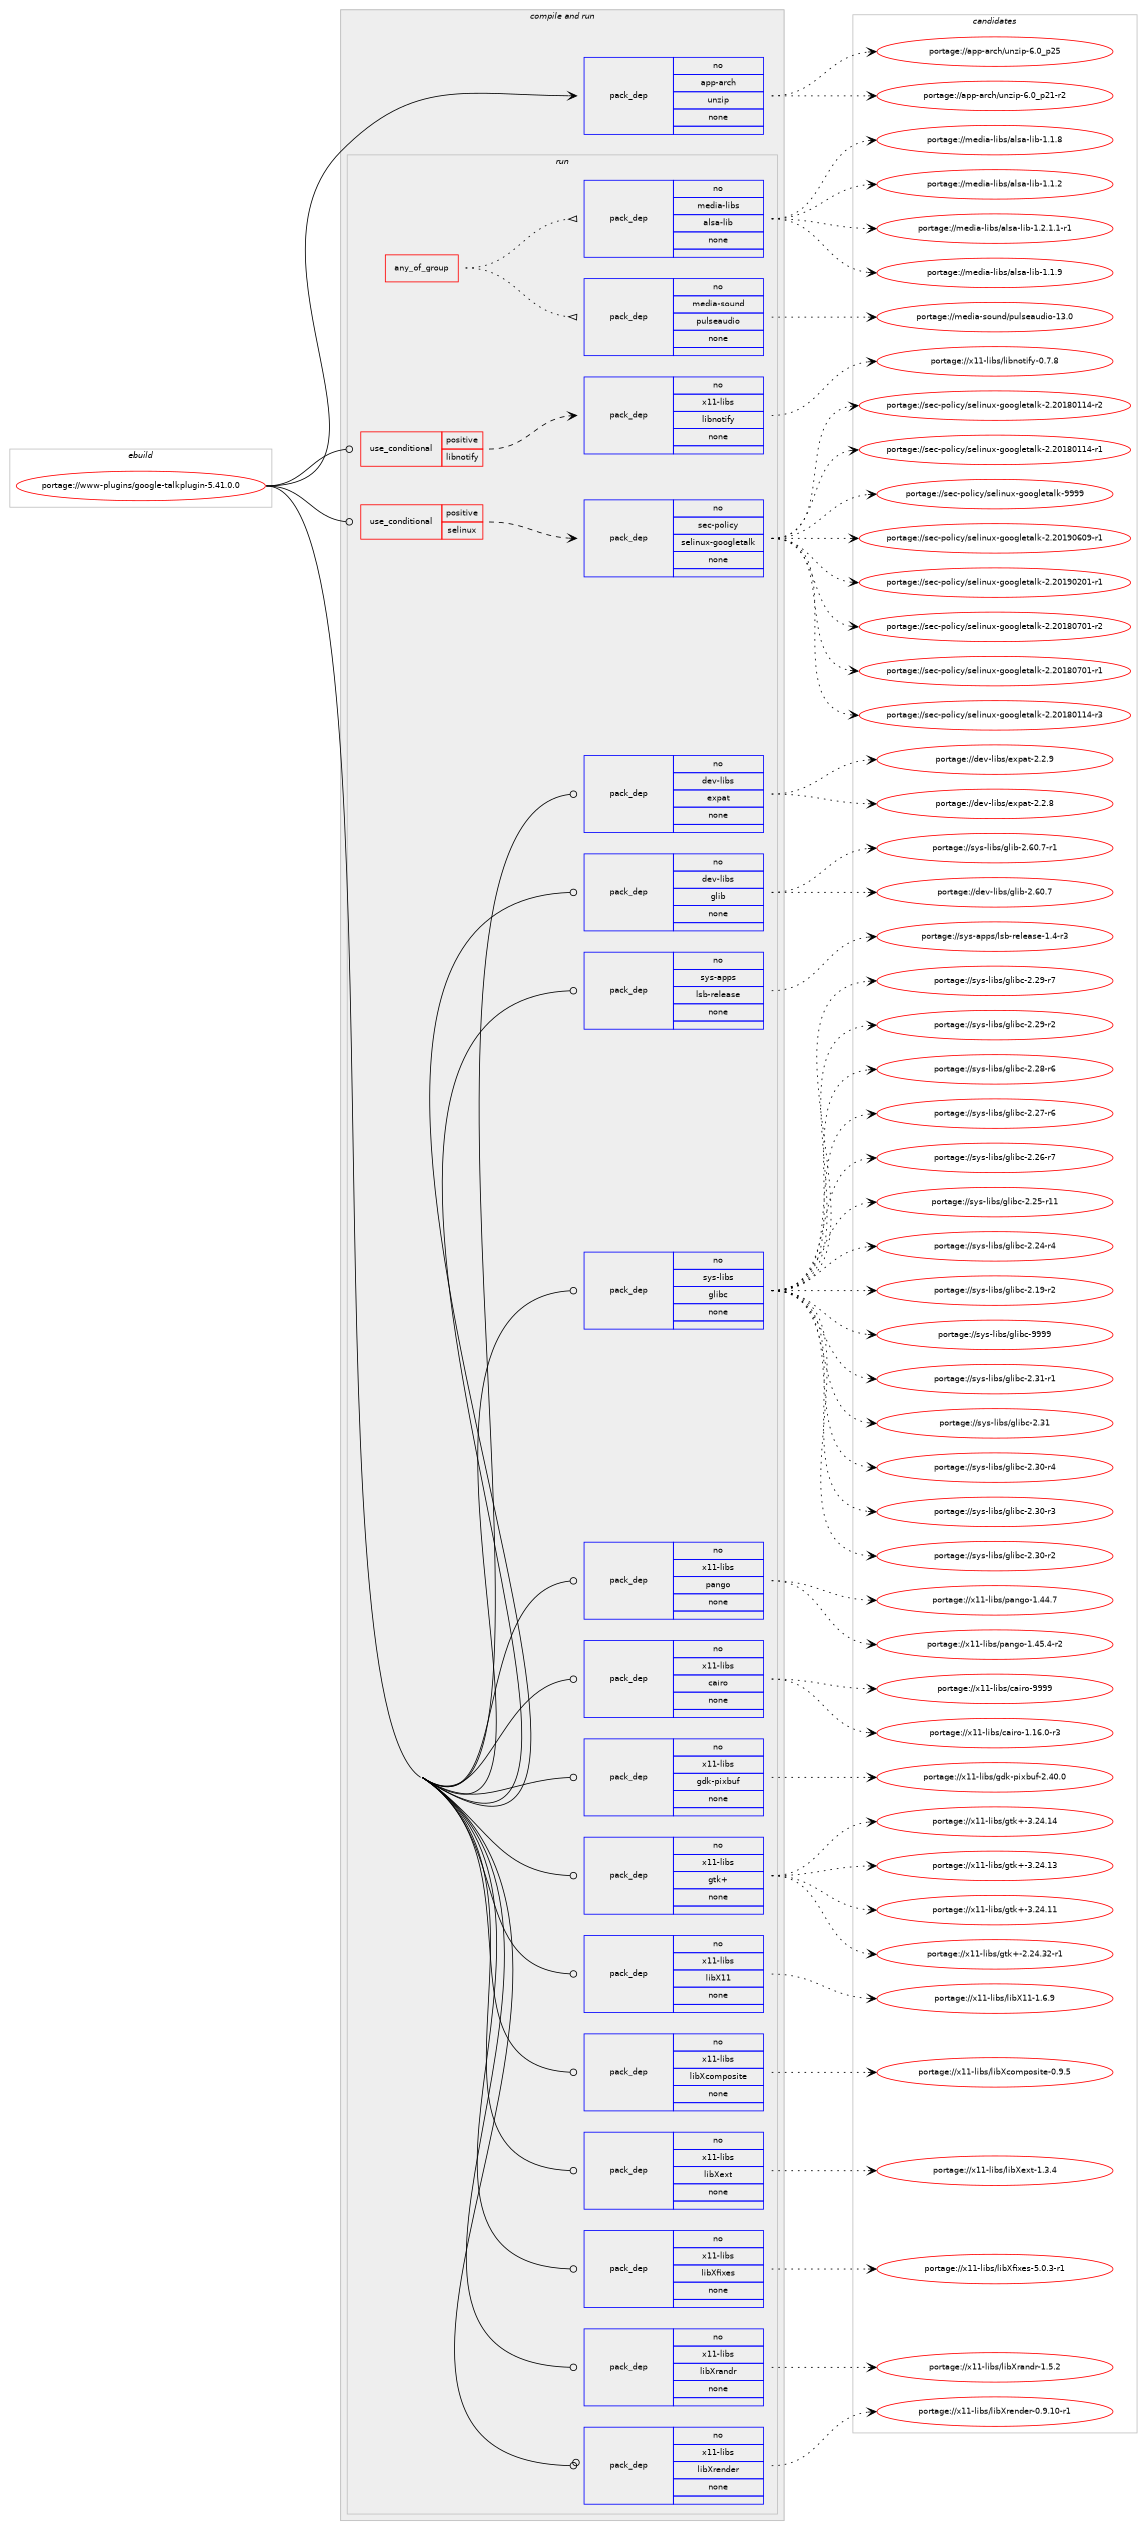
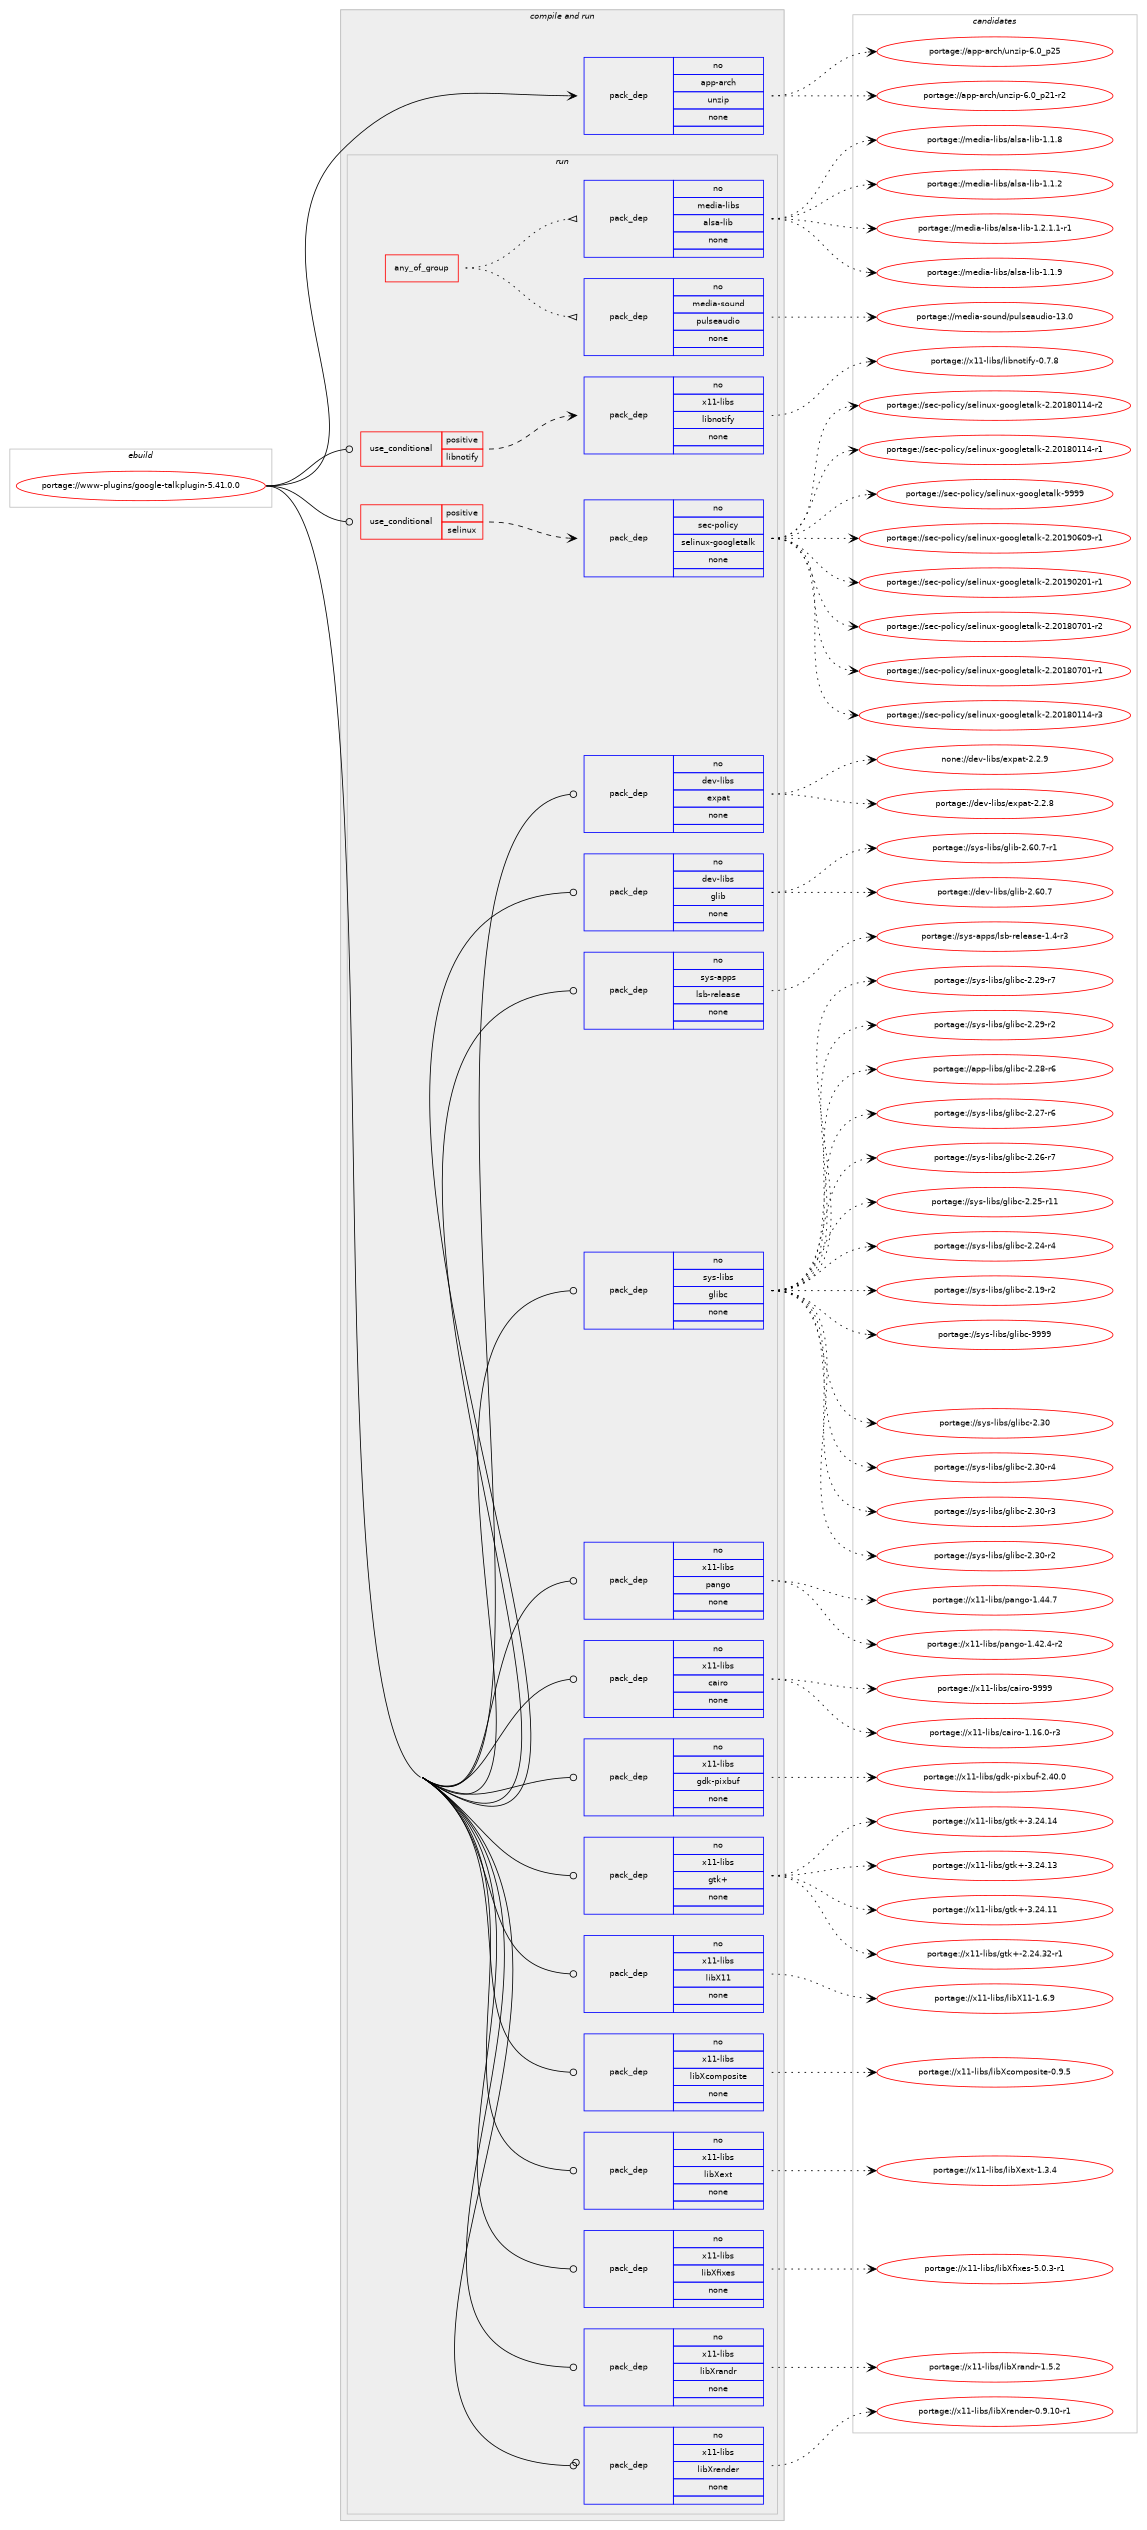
node "portage://dev-libs/expat-2.2.9": label "portage://dev-libs/expat-2.2.9" -> "none://dev-libs/expat-2.2.9"
node "portage://sys-libs/glibc-2.28-r6": label "portage://sys-libs/glibc-2.28-r6" -> "portage://app-libs/glibc-2.28-r6"
node "portage://sys-libs/glibc-2.31-r1": removed
node "portage://sys-libs/glibc-2.31": label "portage://sys-libs/glibc-2.31" -> "portage://sys-libs/glibc-2.30"
node "portage://x11-libs/pango-1.45.4-r2": label "portage://x11-libs/pango-1.45.4-r2" -> "portage://x11-libs/pango-1.42.4-r2"
